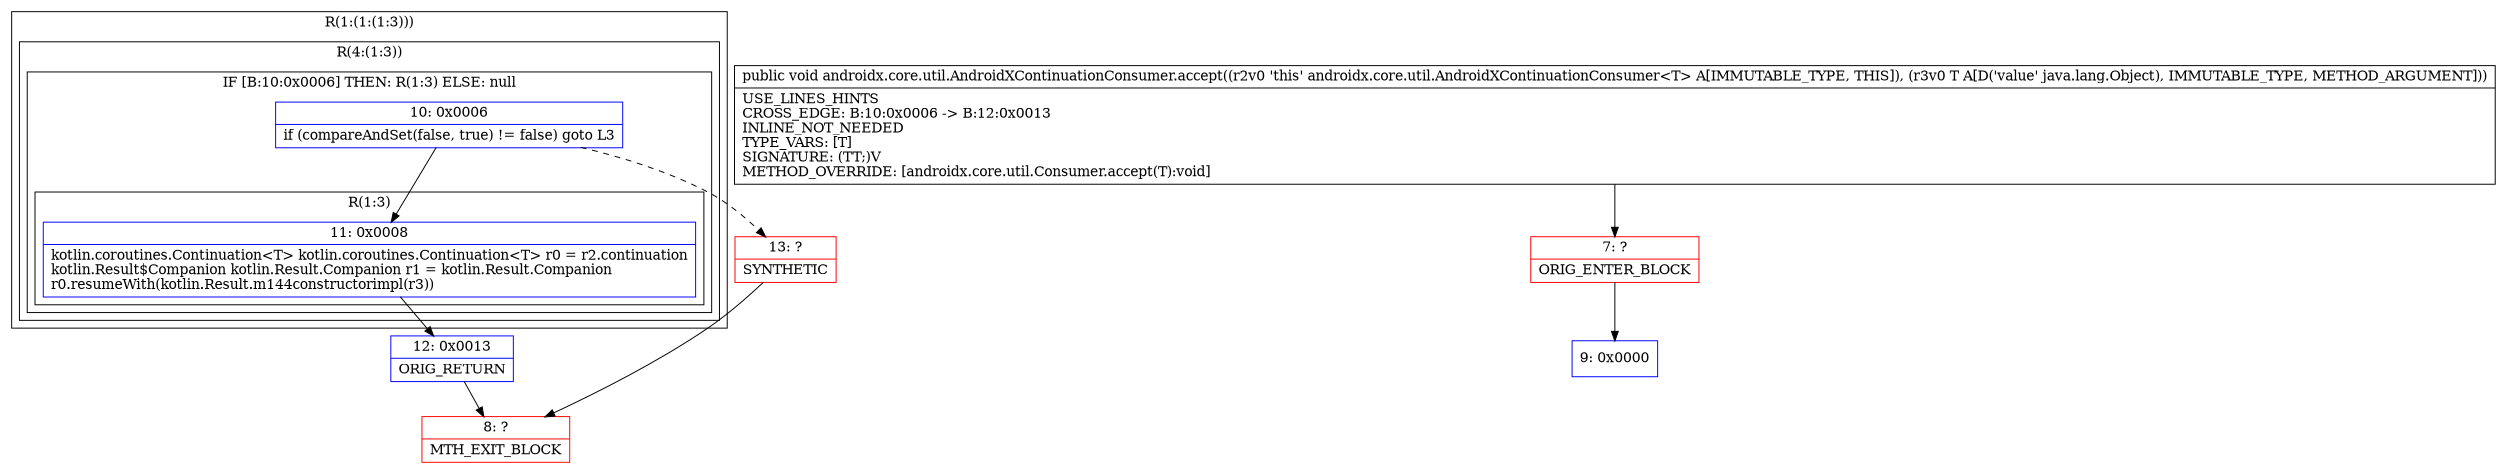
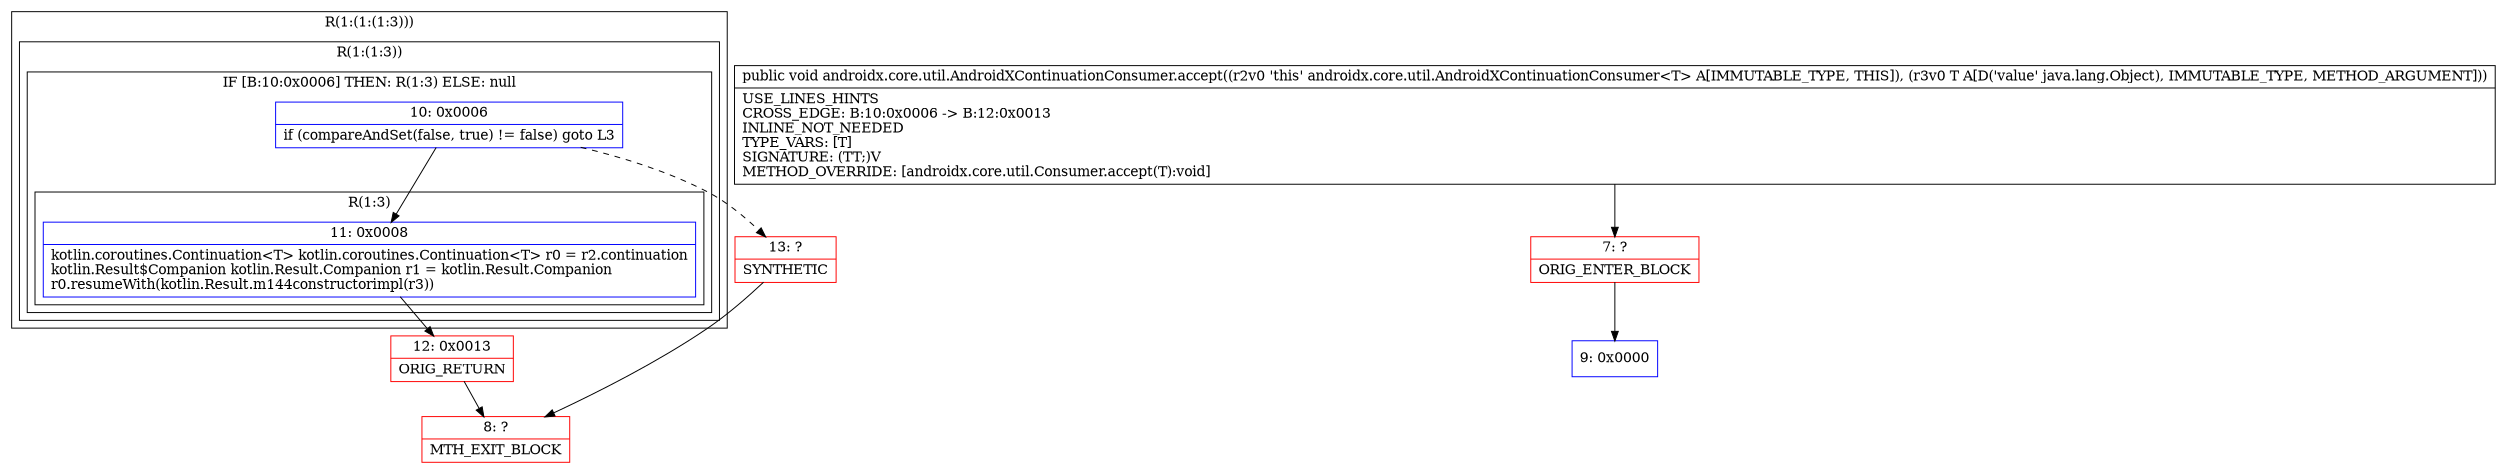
cluster "R(4:(1:3))": label "R(4:(1:3))" -> "R(1:(1:3))"
node "12: 0x0013": color blue -> red
